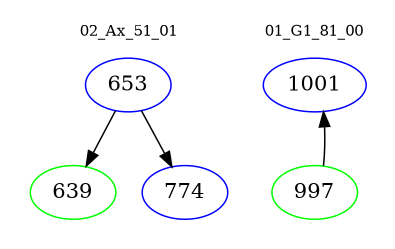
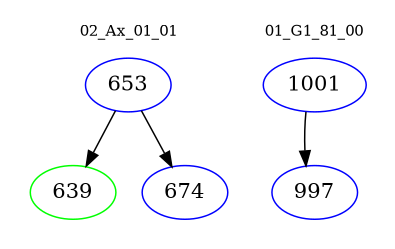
cluster "02_Ax_51_01": label "02_Ax_51_01" -> "02_Ax_01_01"
edge "997" -> "1001": reversed
node "774": label "774" -> "674"
node "997": color green -> blue
